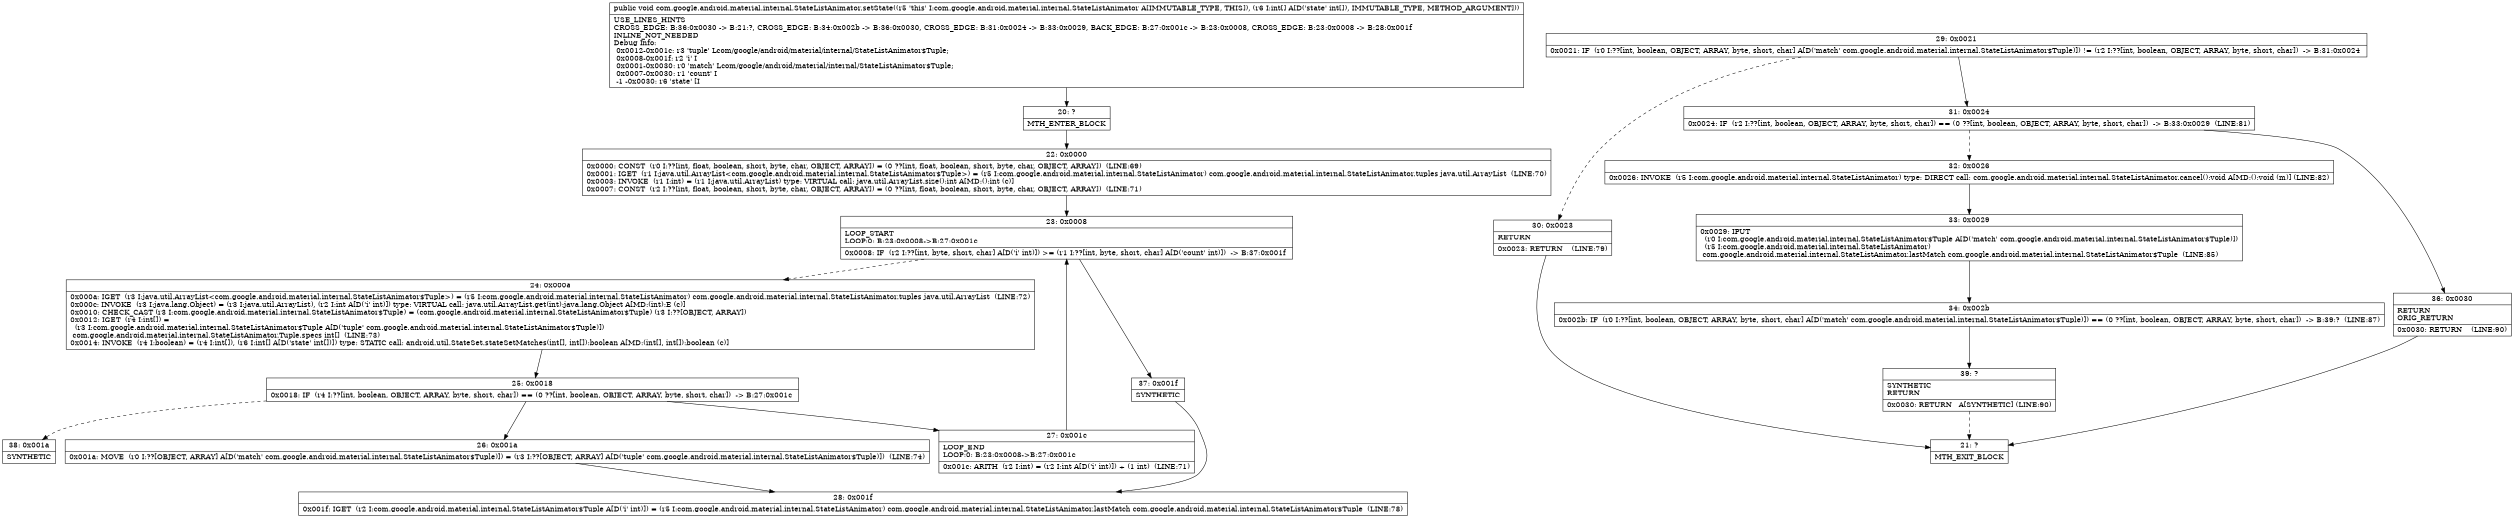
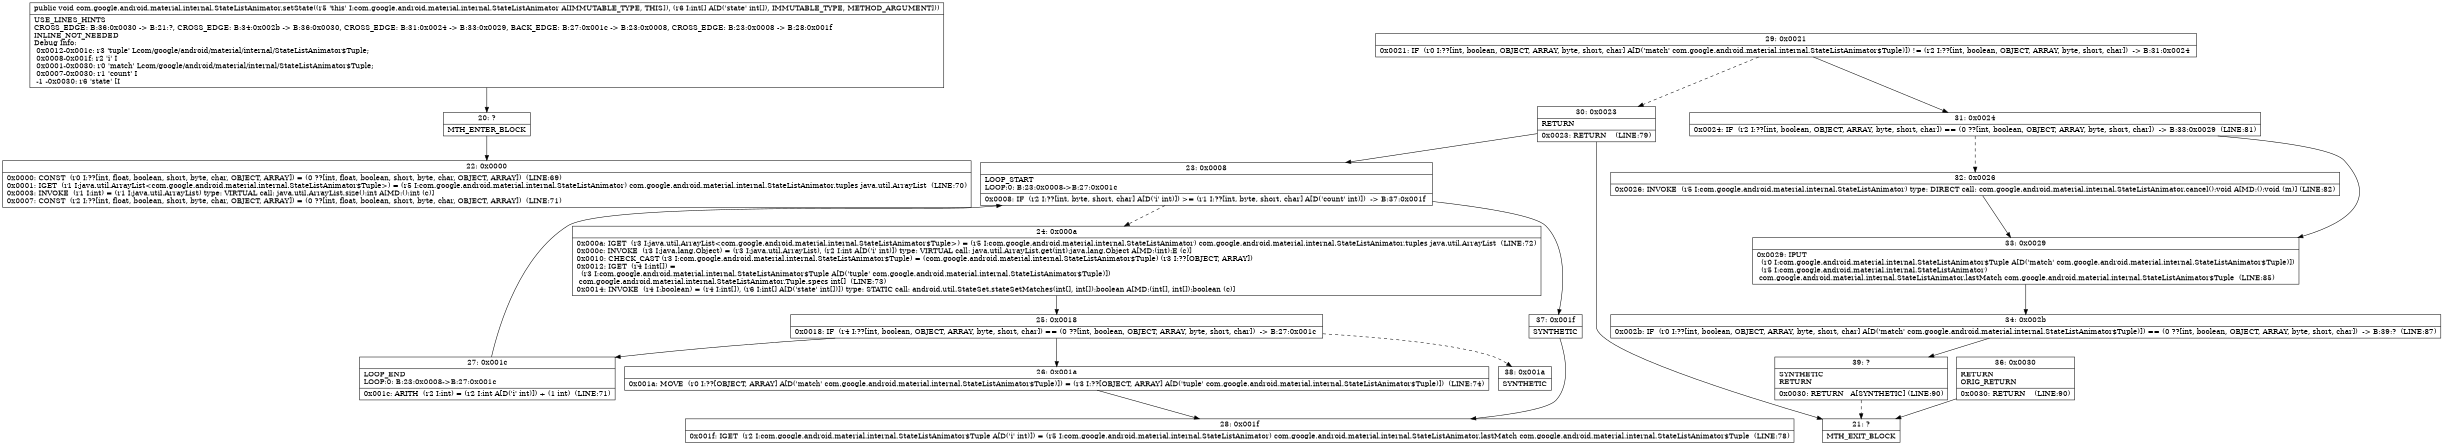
edge "31: 0x0024" -> "36: 0x0030": now "31: 0x0024" -> "33: 0x0029"
edge "22: 0x0000" -> "23: 0x0008": now "30: 0x0023" -> "23: 0x0008"
